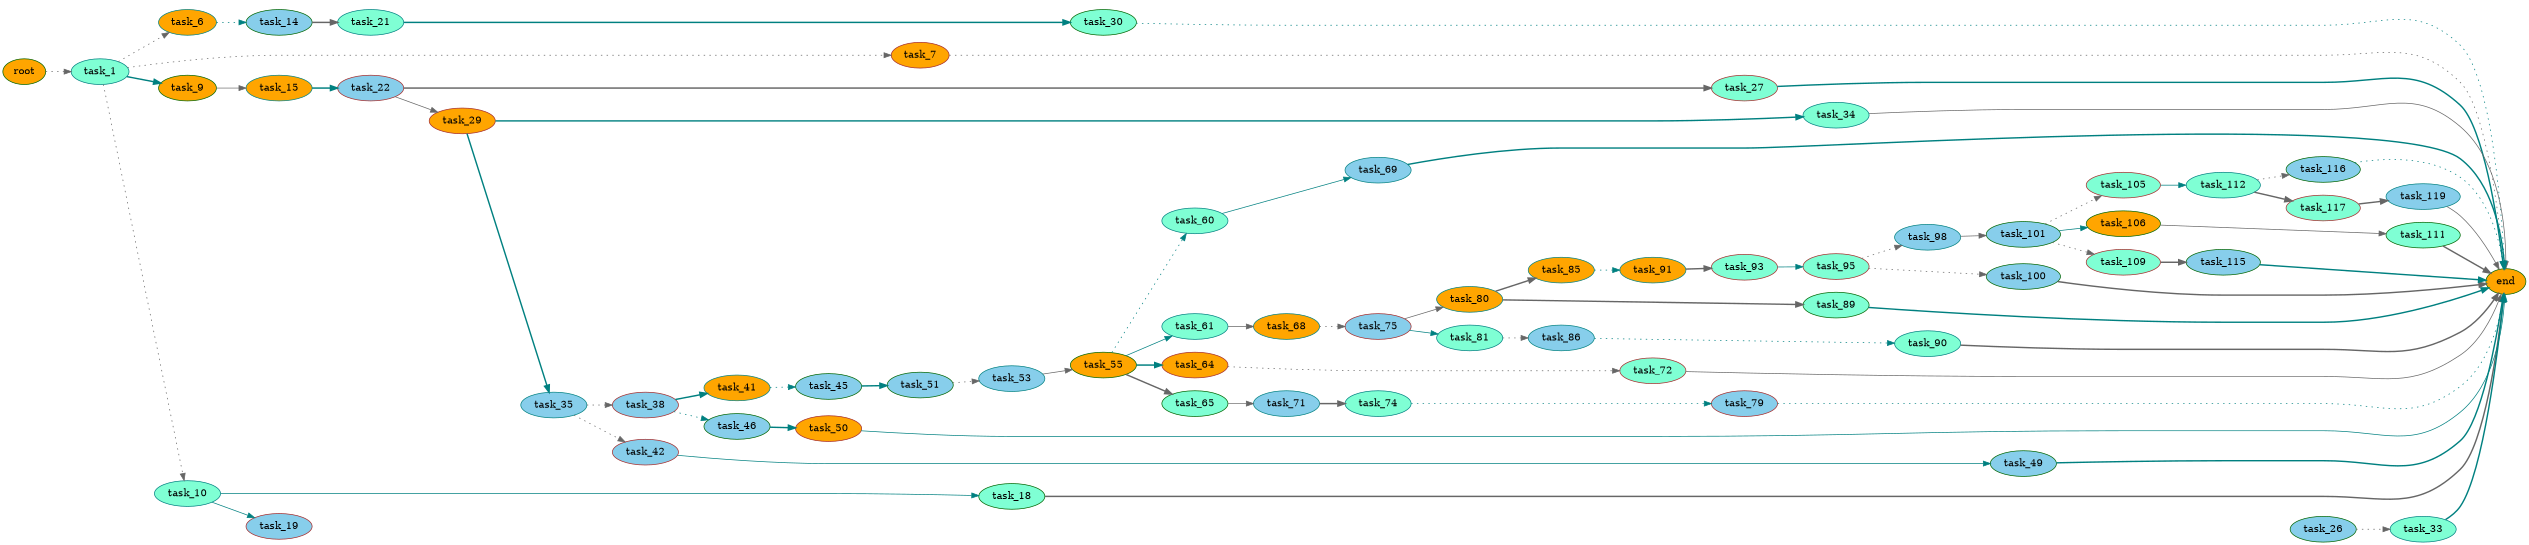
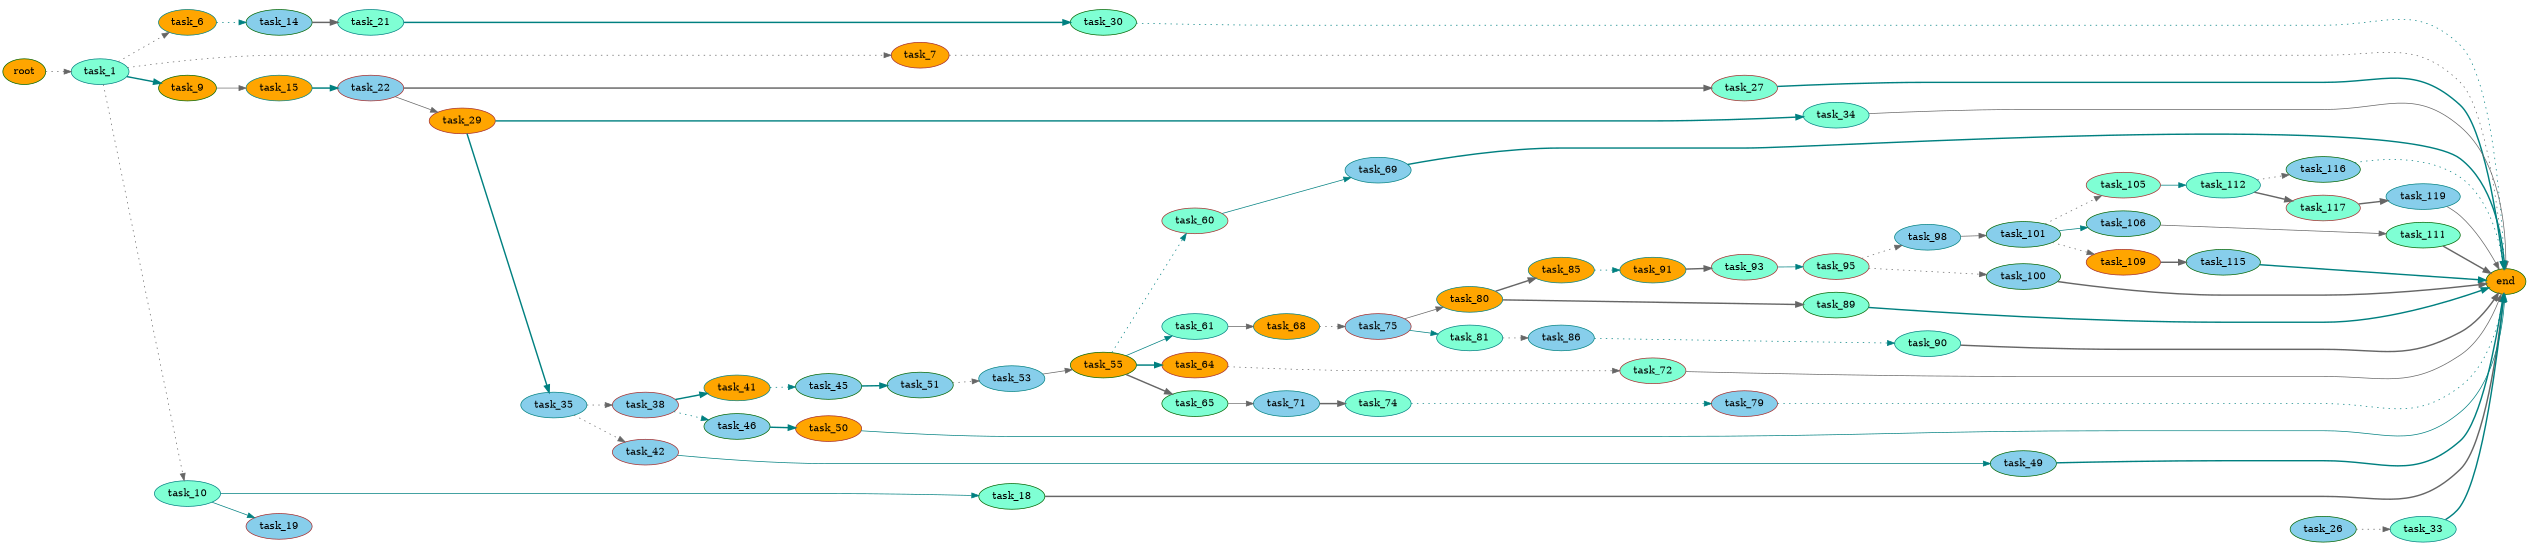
node "task_60": color teal -> brown
node "task_106": fillcolor orange -> skyblue
node "task_109": fillcolor aquamarine -> orange
